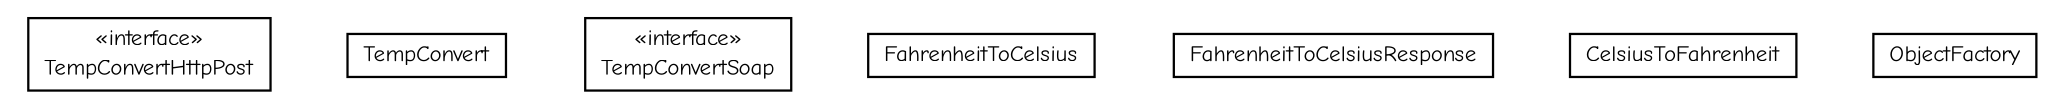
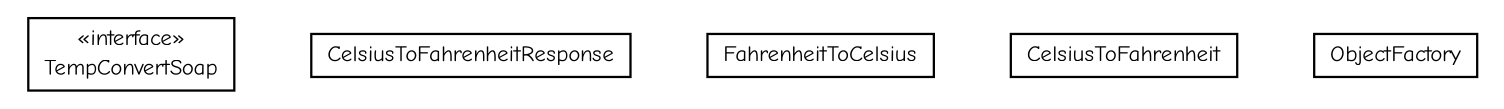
node "TempConvertHttpPost": removed
node "TempConvert": removed
node "CelsiusToFahrenheitResponse": added
node "FahrenheitToCelsiusResponse": removed
